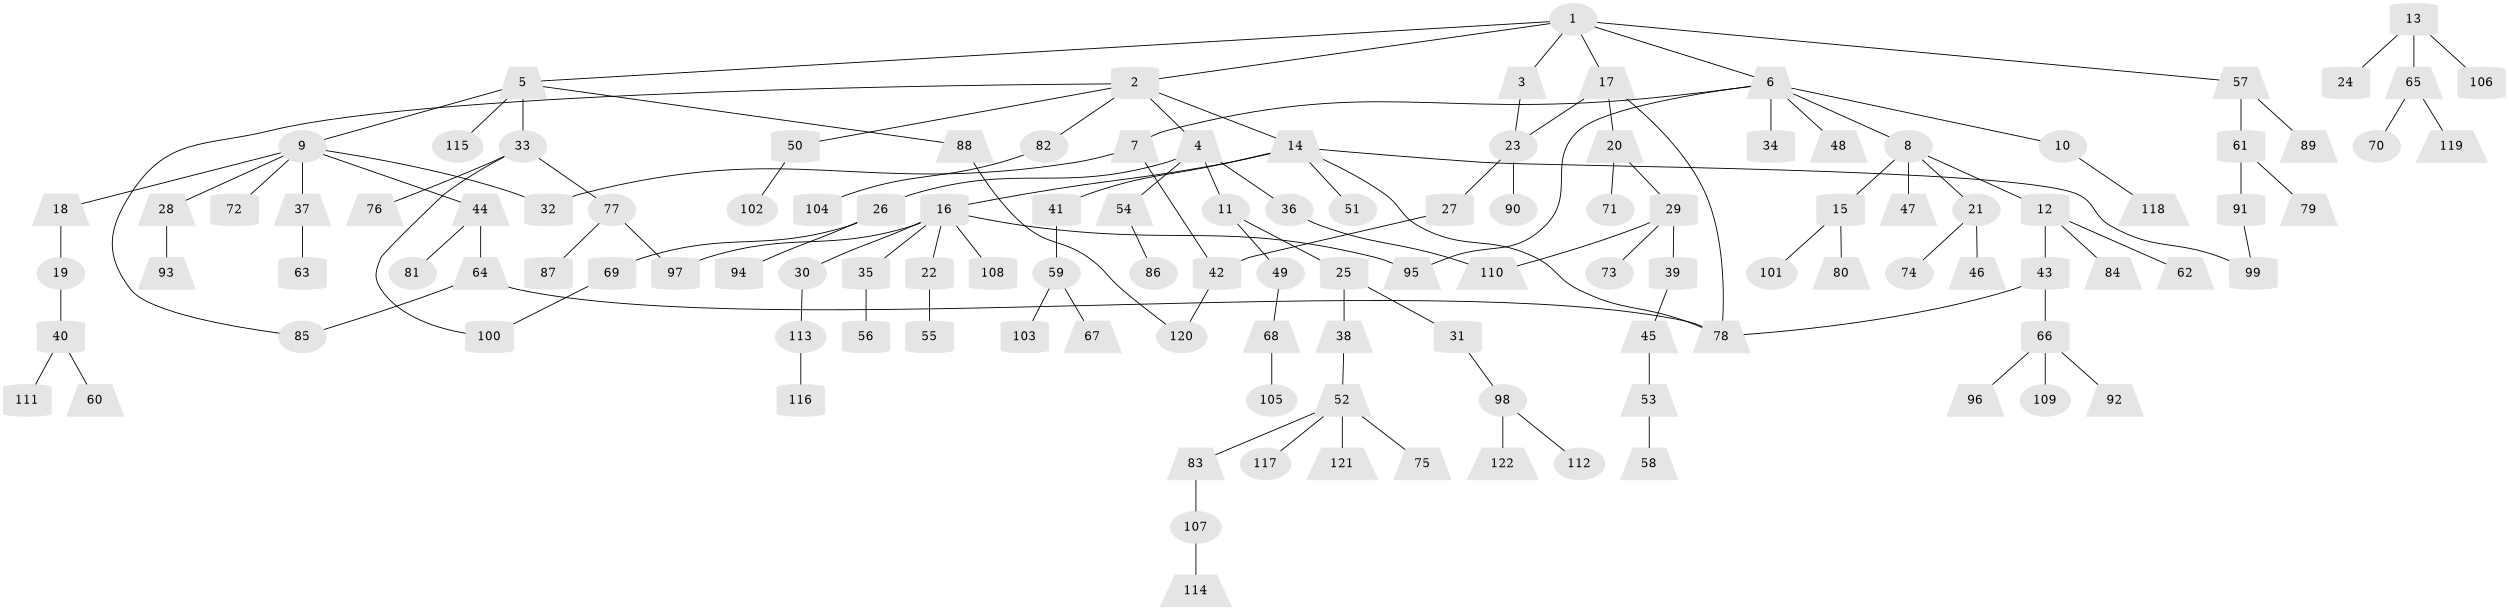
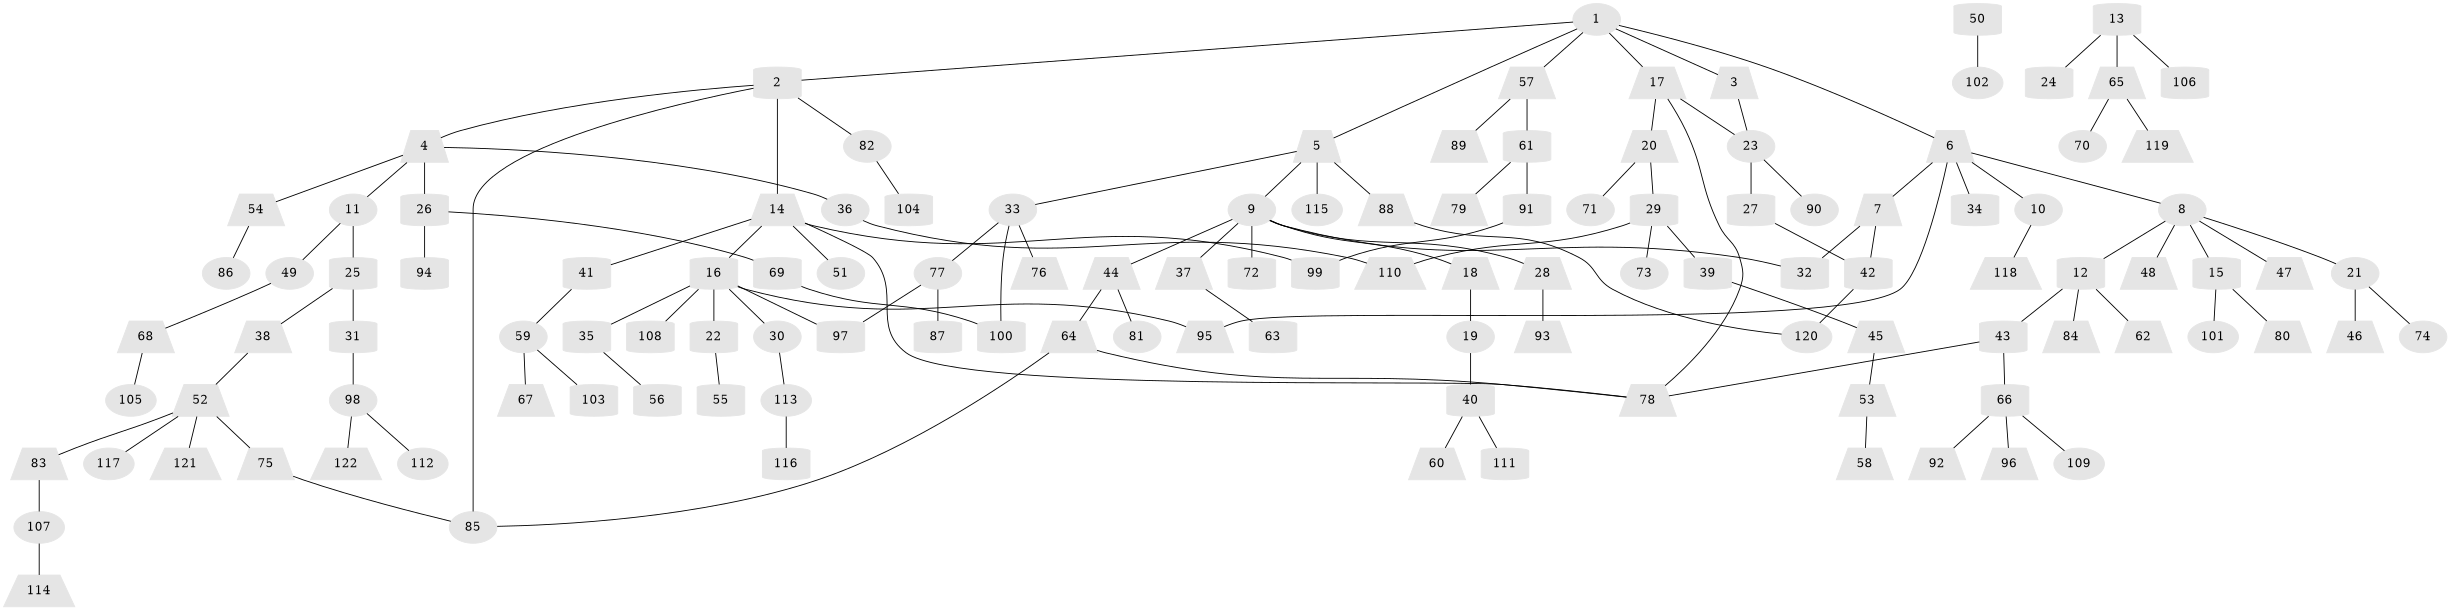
edge "2" -- "50": removed
edge "6" -- "48": now "8" -- "48"
edge "75" -- "85": added
